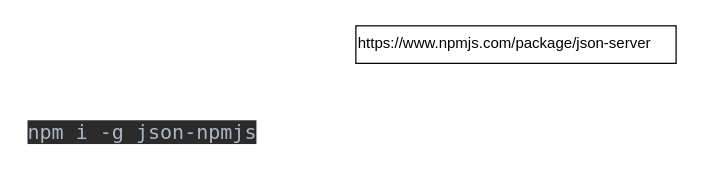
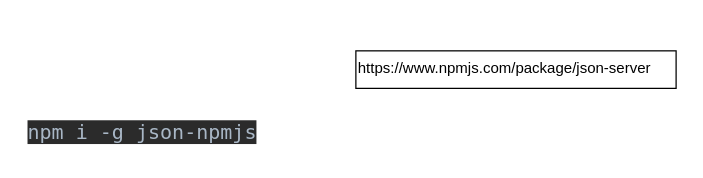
node "https://www.npmjs.com/package/json-server": moved (516, 44) -> (516, 69)
